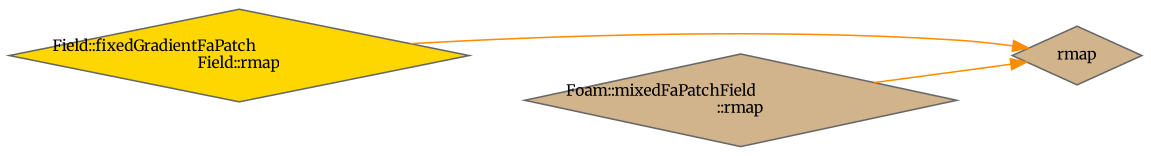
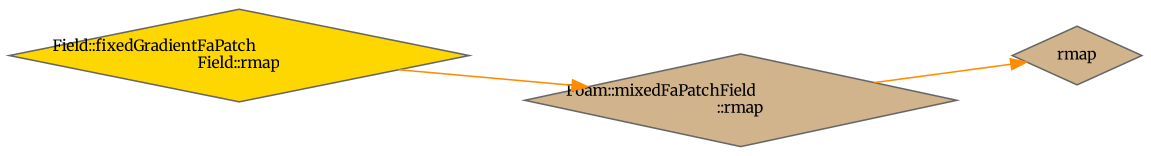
edge "Field::fixedGradientFaPatch Field::rmap" -> "rmap": now "Field::fixedGradientFaPatch Field::rmap" -> "Foam::mixedFaPatchField ::rmap"
